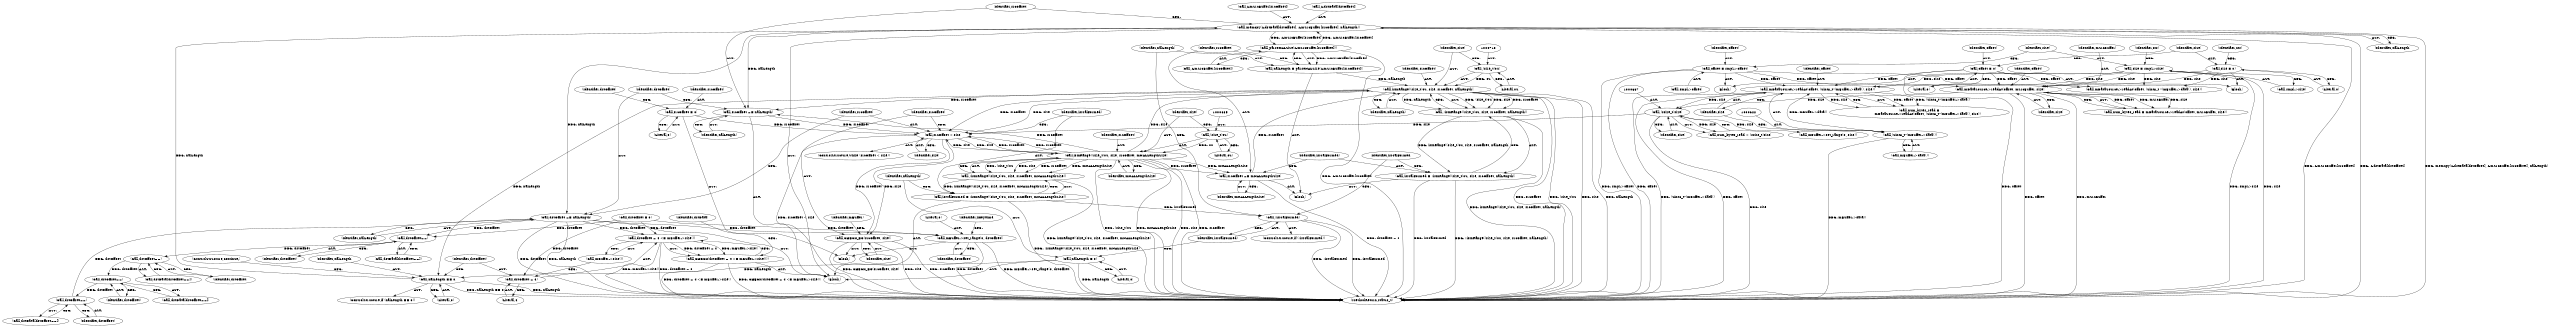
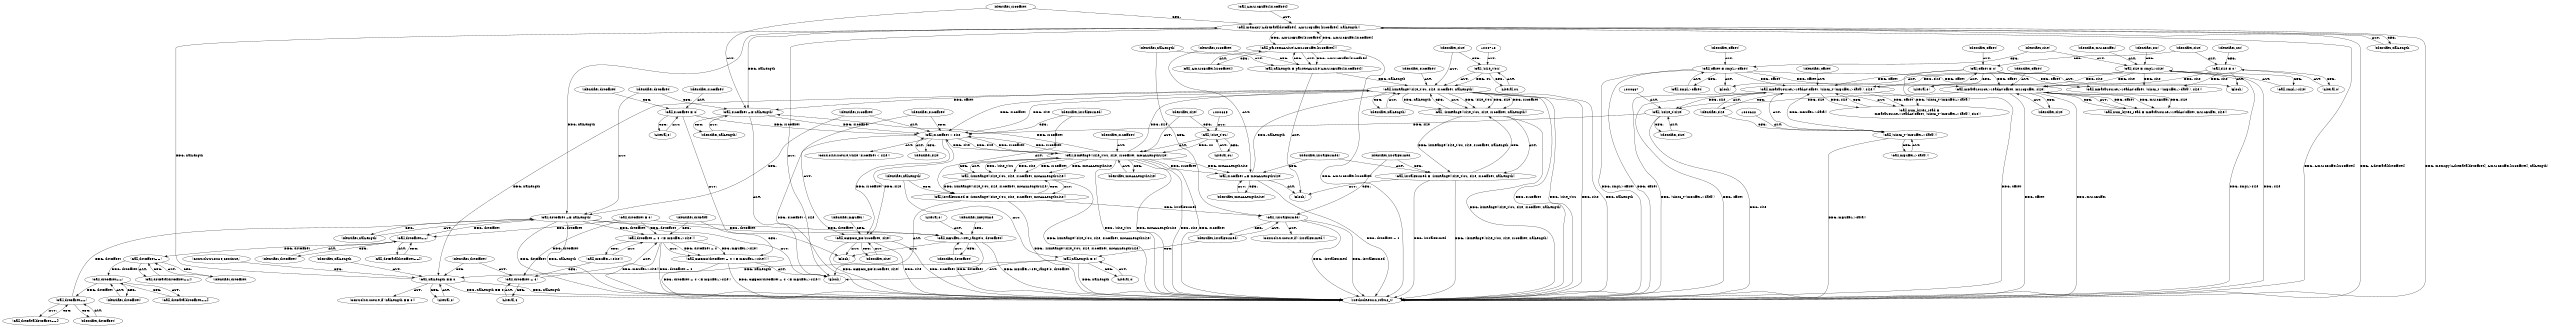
node "(Call,&dstData[dstOffset])": removed
edge "(Call,offset = smpl->offset)" -> "(Call,smpl->offset)": added, label "CFG:"
edge "(Identifier,mSrcBuffer)" -> "(Call,mDataSource->readAt(offset, mSrcBuffer, size))": now "(Identifier,mSrcBuffer)" -> "(Call,size = smpl->size)"
edge "(Call,isInRange((size_t)0u, size, srcOffset, nalLength))" -> "(Call,srcOffset += nalLength)": label "DDG: srcOffset" -> "DDG: offset"
edge "(Call,srcOffset += mNALLengthSize)" -> "(Call,isInRange((size_t)0u, size, srcOffset, nalLength))": label "DDG: srcOffset" -> "DDG: nalLength"
node "(Call,num_bytes_read < (ssize_t)size)": removed
node "(Call,mBuffer->set_range(0, size))": removed
edge "(Call,CHECK(dstOffset + 4 <= mBuffer->size()))" -> "(Call,dstOffset + 4 <= mBuffer->size())": now "(Identifier,dstData)" -> "(Call,dstOffset + 4 <= mBuffer->size())"
